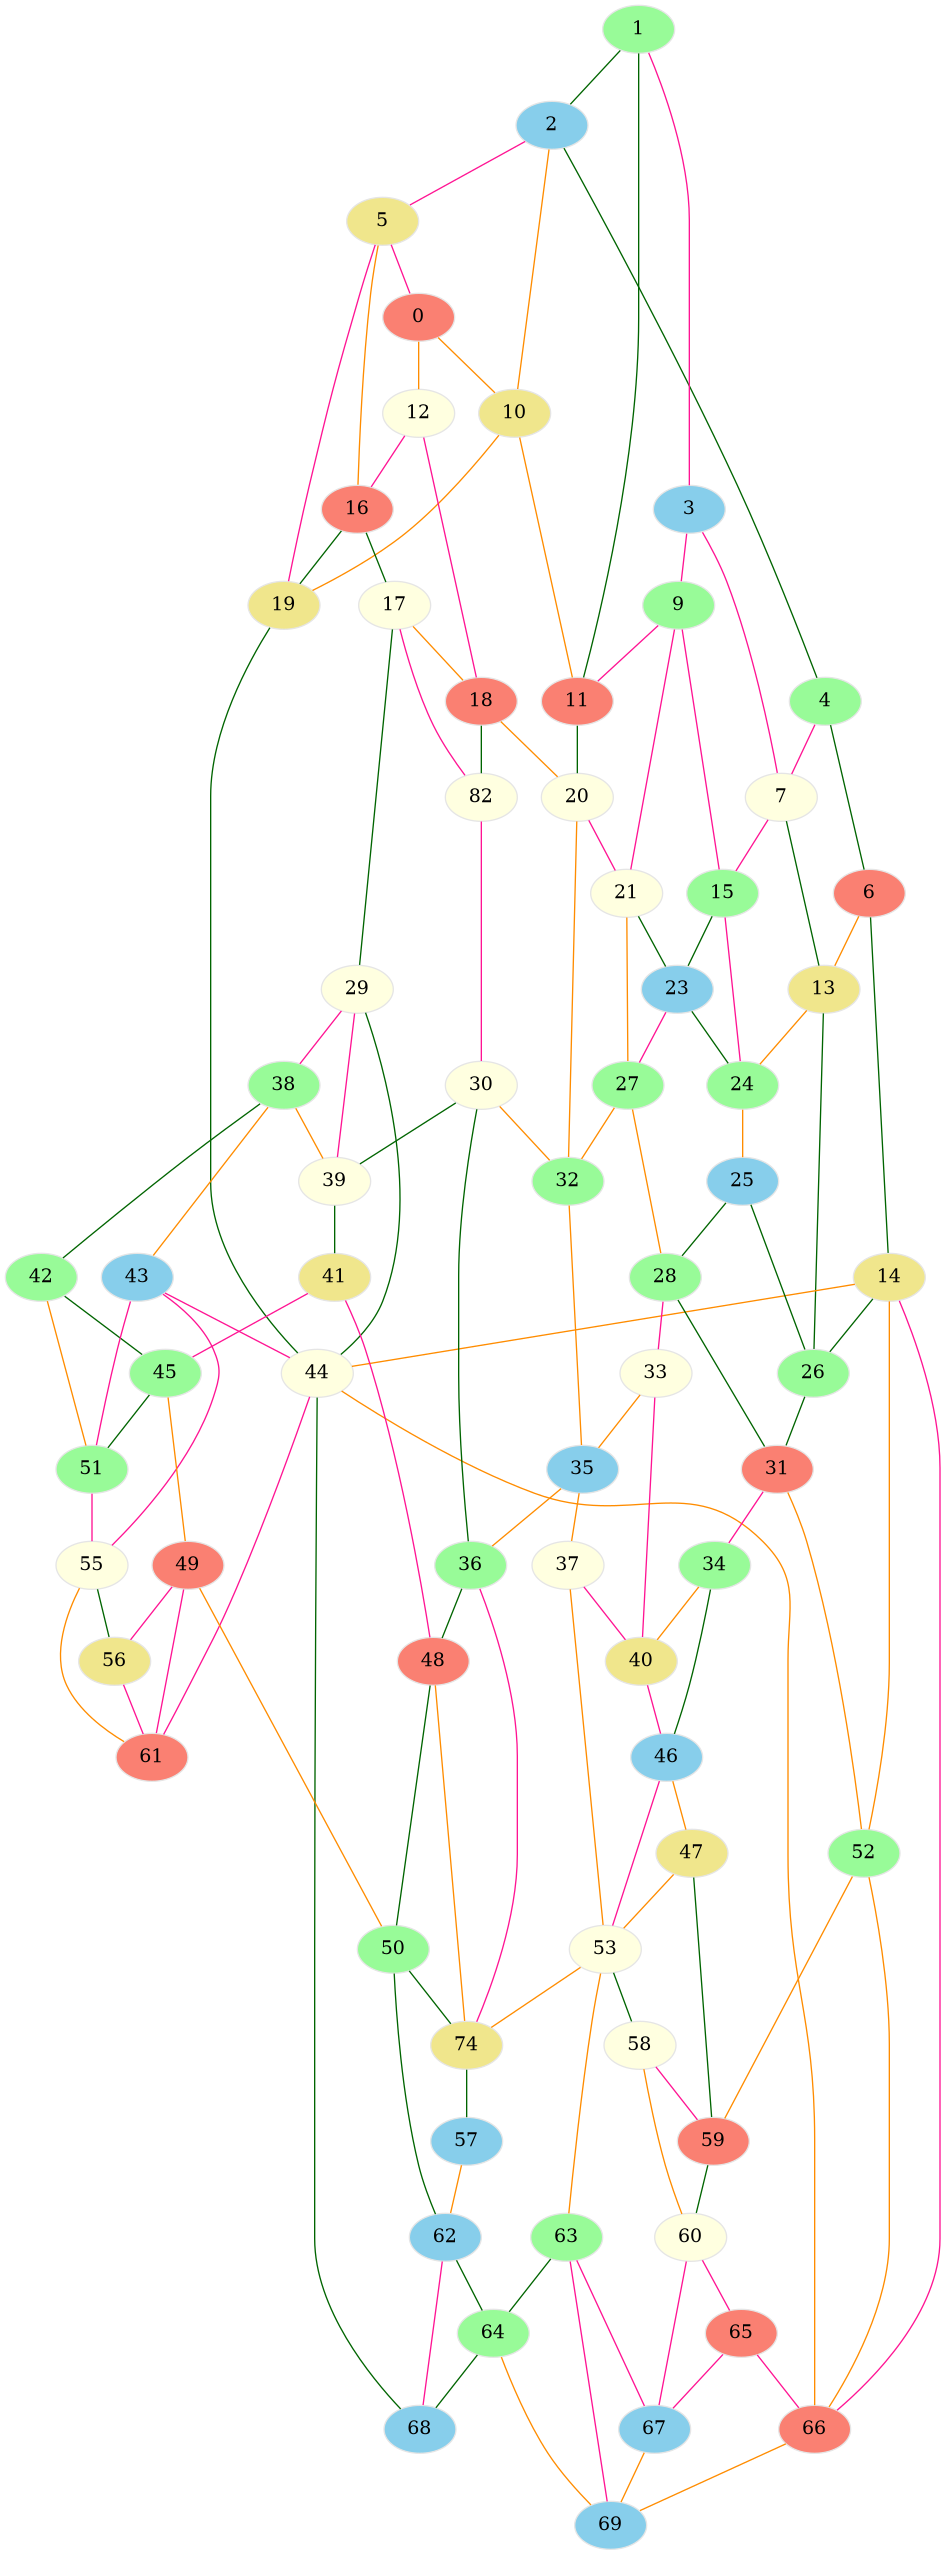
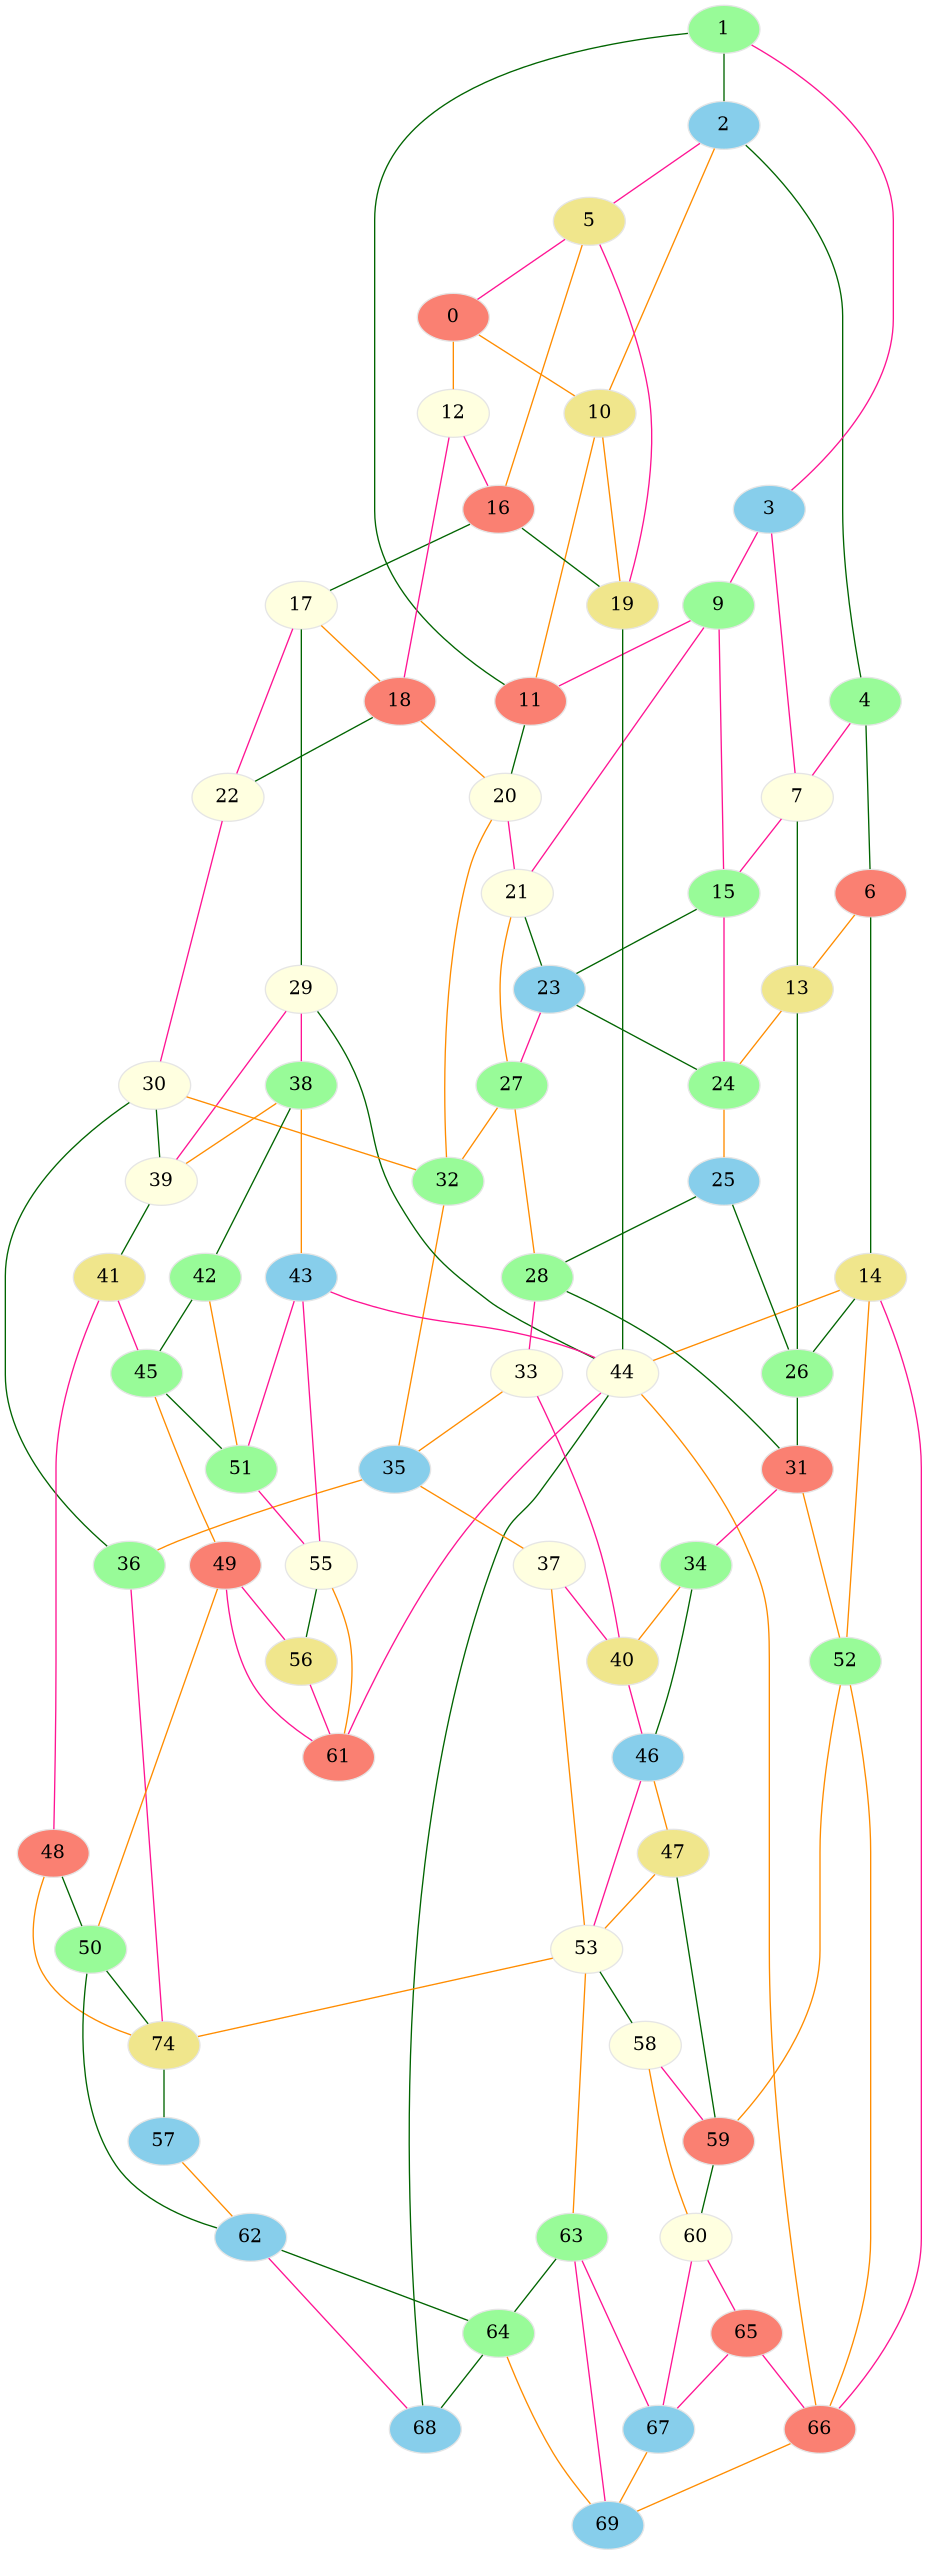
node "82": label "82" -> "22"
edge "36" -- "48": removed
